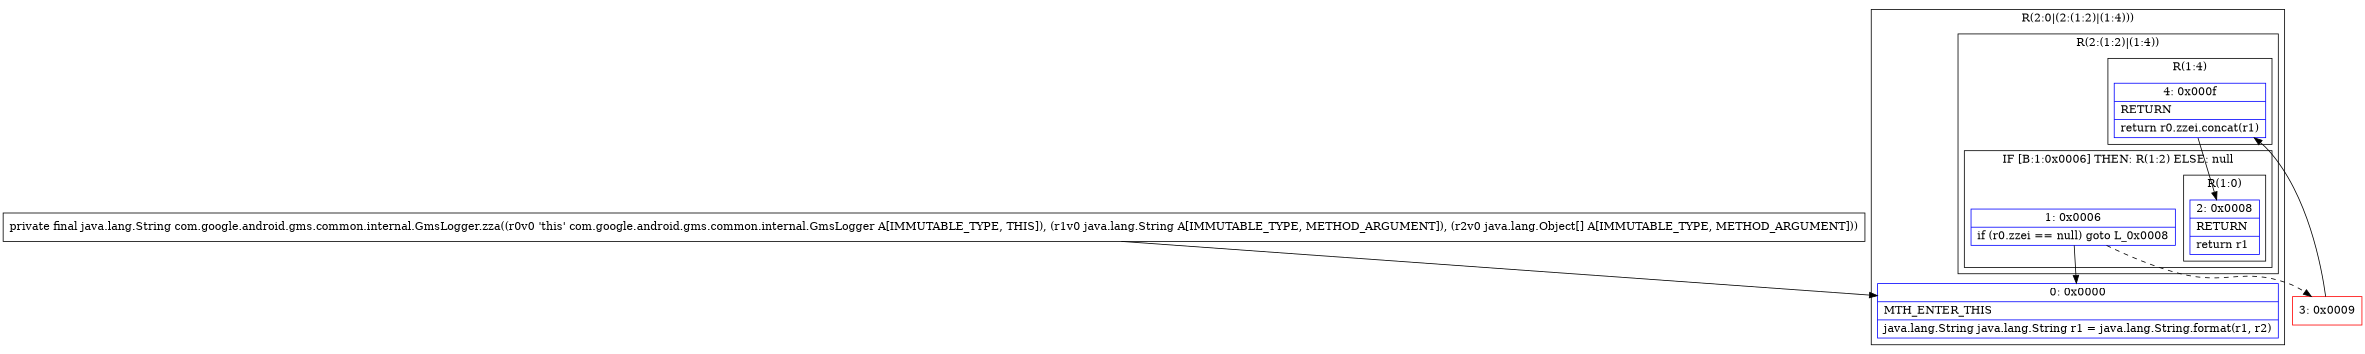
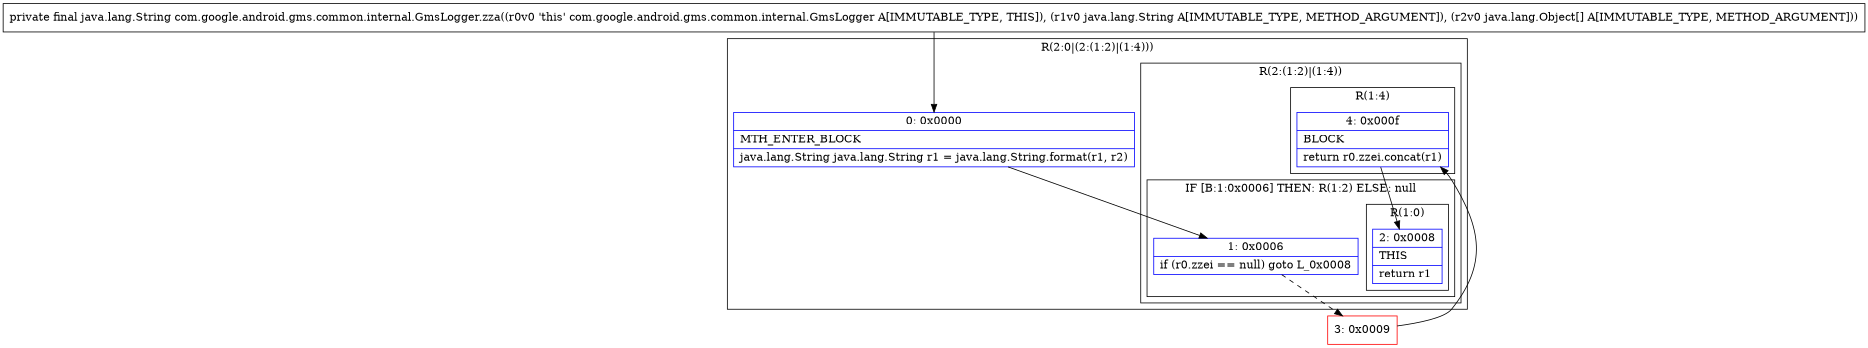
node "4: 0x000f": text "RETURN" -> "BLOCK"
node "2: 0x0008": text "RETURN" -> "THIS"
edge "1: 0x0006" -> "0: 0x0000": reversed
node "0: 0x0000": text "MTH_ENTER_THIS" -> "MTH_ENTER_BLOCK"
